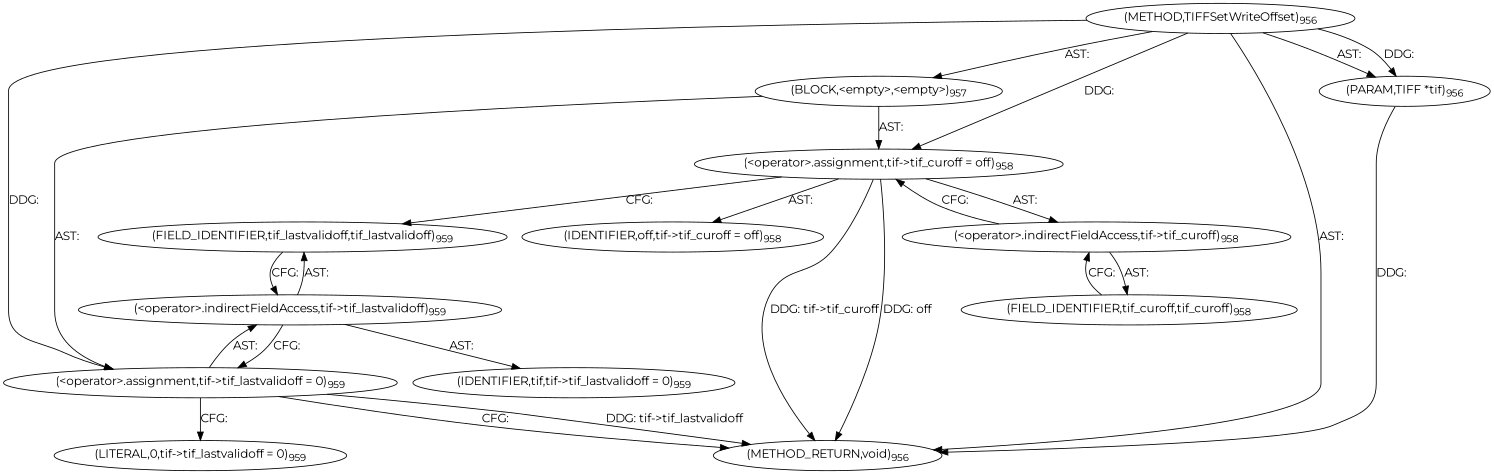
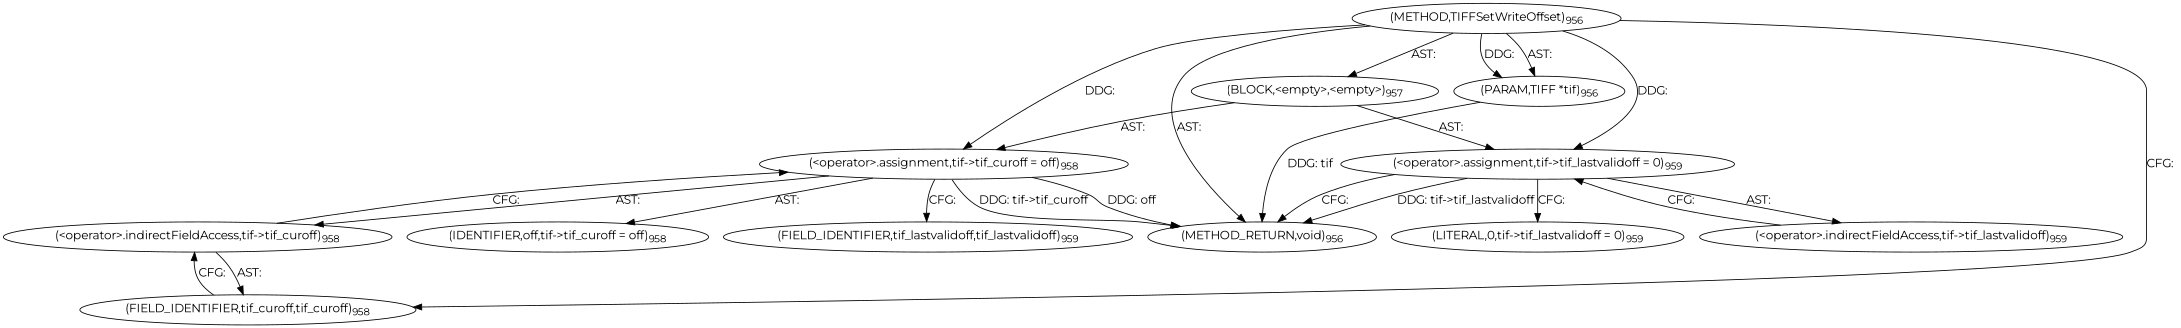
edge "(FIELD_IDENTIFIER,tif_lastvalidoff,tif_lastvalidoff)" -> "(<operator>.indirectFieldAccess,tif->tif_lastvalidoff)": removed, label "CFG:"
edge "(PARAM,TIFF *tif)" -> "(METHOD_RETURN,void)": label "DDG: " -> "DDG: tif"
edge "(<operator>.indirectFieldAccess,tif->tif_lastvalidoff)" -> "(FIELD_IDENTIFIER,tif_lastvalidoff,tif_lastvalidoff)": removed, label "AST:"
edge "(METHOD,TIFFSetWriteOffset)" -> "(FIELD_IDENTIFIER,tif_curoff,tif_curoff)": added, label "CFG:"
node "(IDENTIFIER,tif,tif->tif_lastvalidoff = 0)": removed
